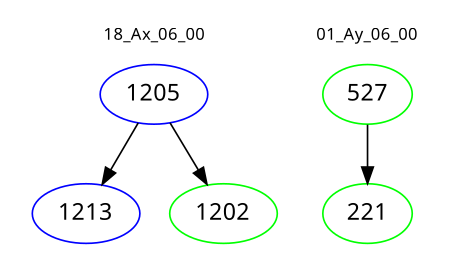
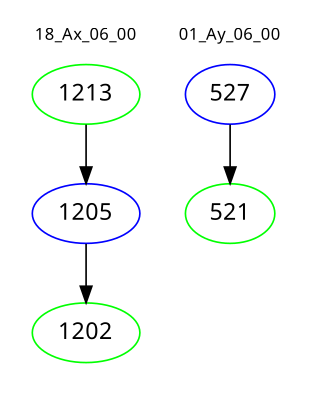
node "527": color green -> blue
edge "1205" -> "1213": reversed
node "1213": color blue -> green
node "221": label "221" -> "521"
